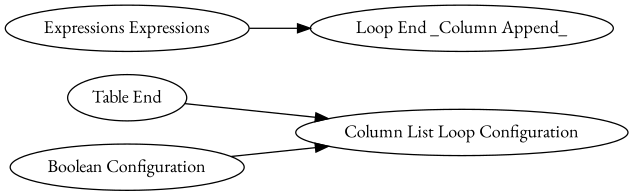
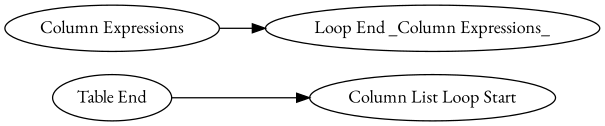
node "Expressions Expressions": label "Expressions Expressions" -> "Column Expressions"
node "Loop End _Column Append_": label "Loop End _Column Append_" -> "Loop End _Column Expressions_"
node "Column List Loop Configuration": label "Column List Loop Configuration" -> "Column List Loop Start"
node "Boolean Configuration": removed
